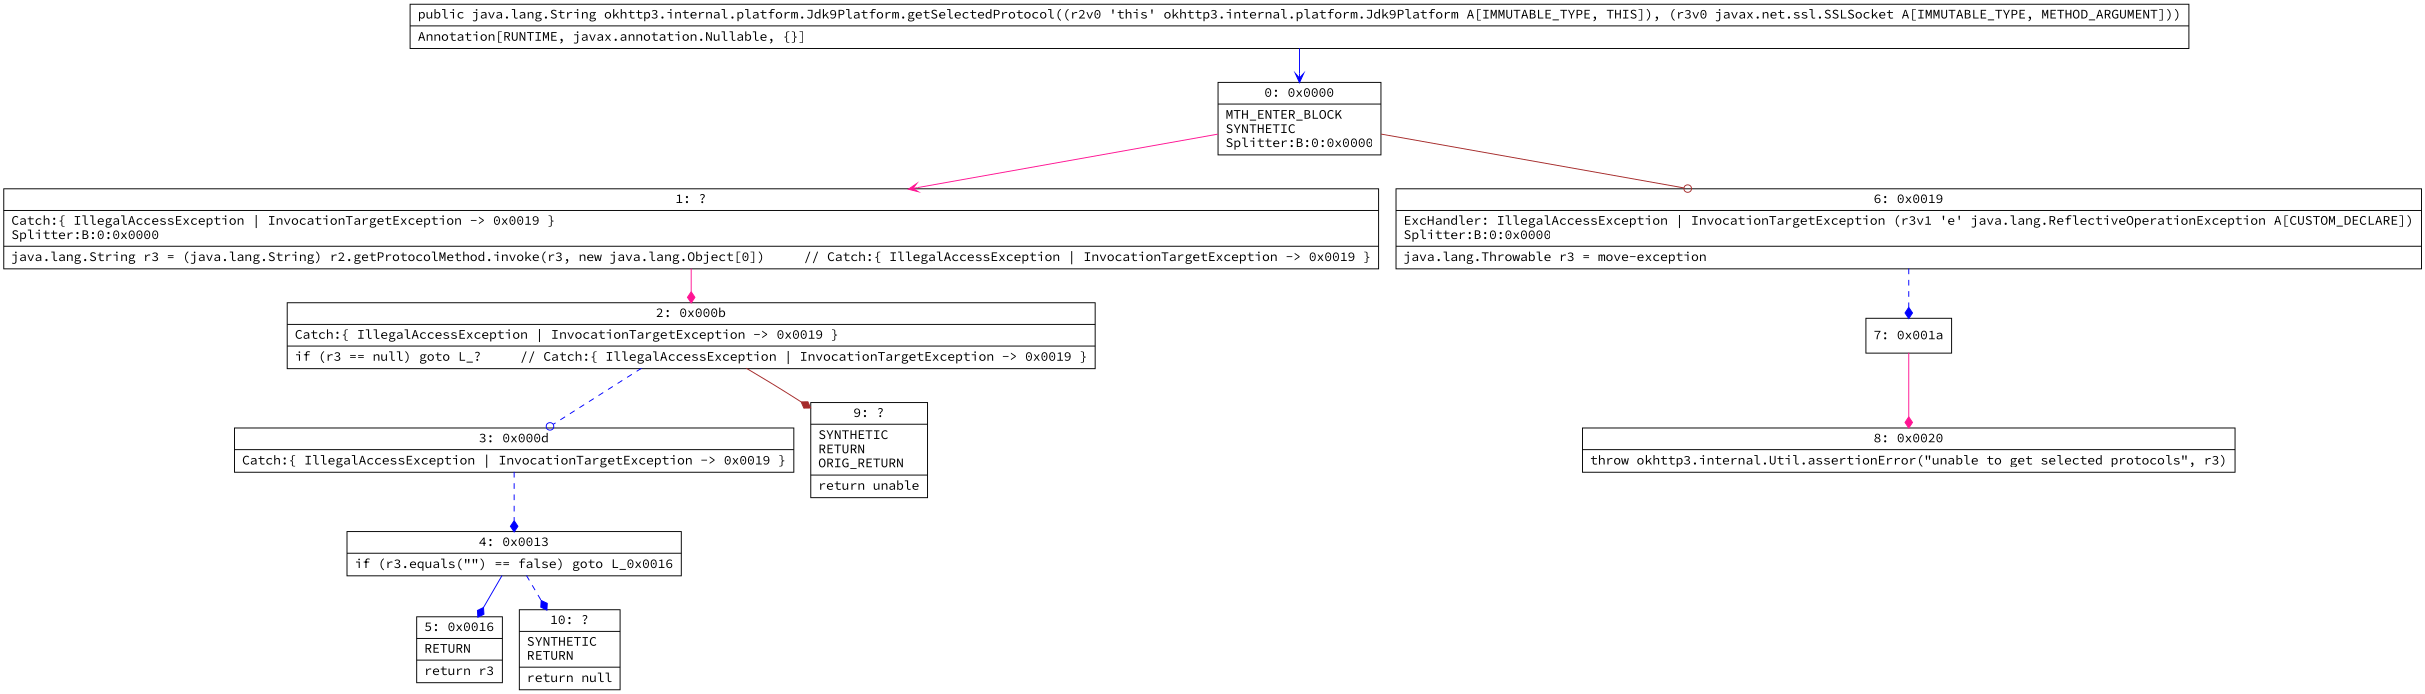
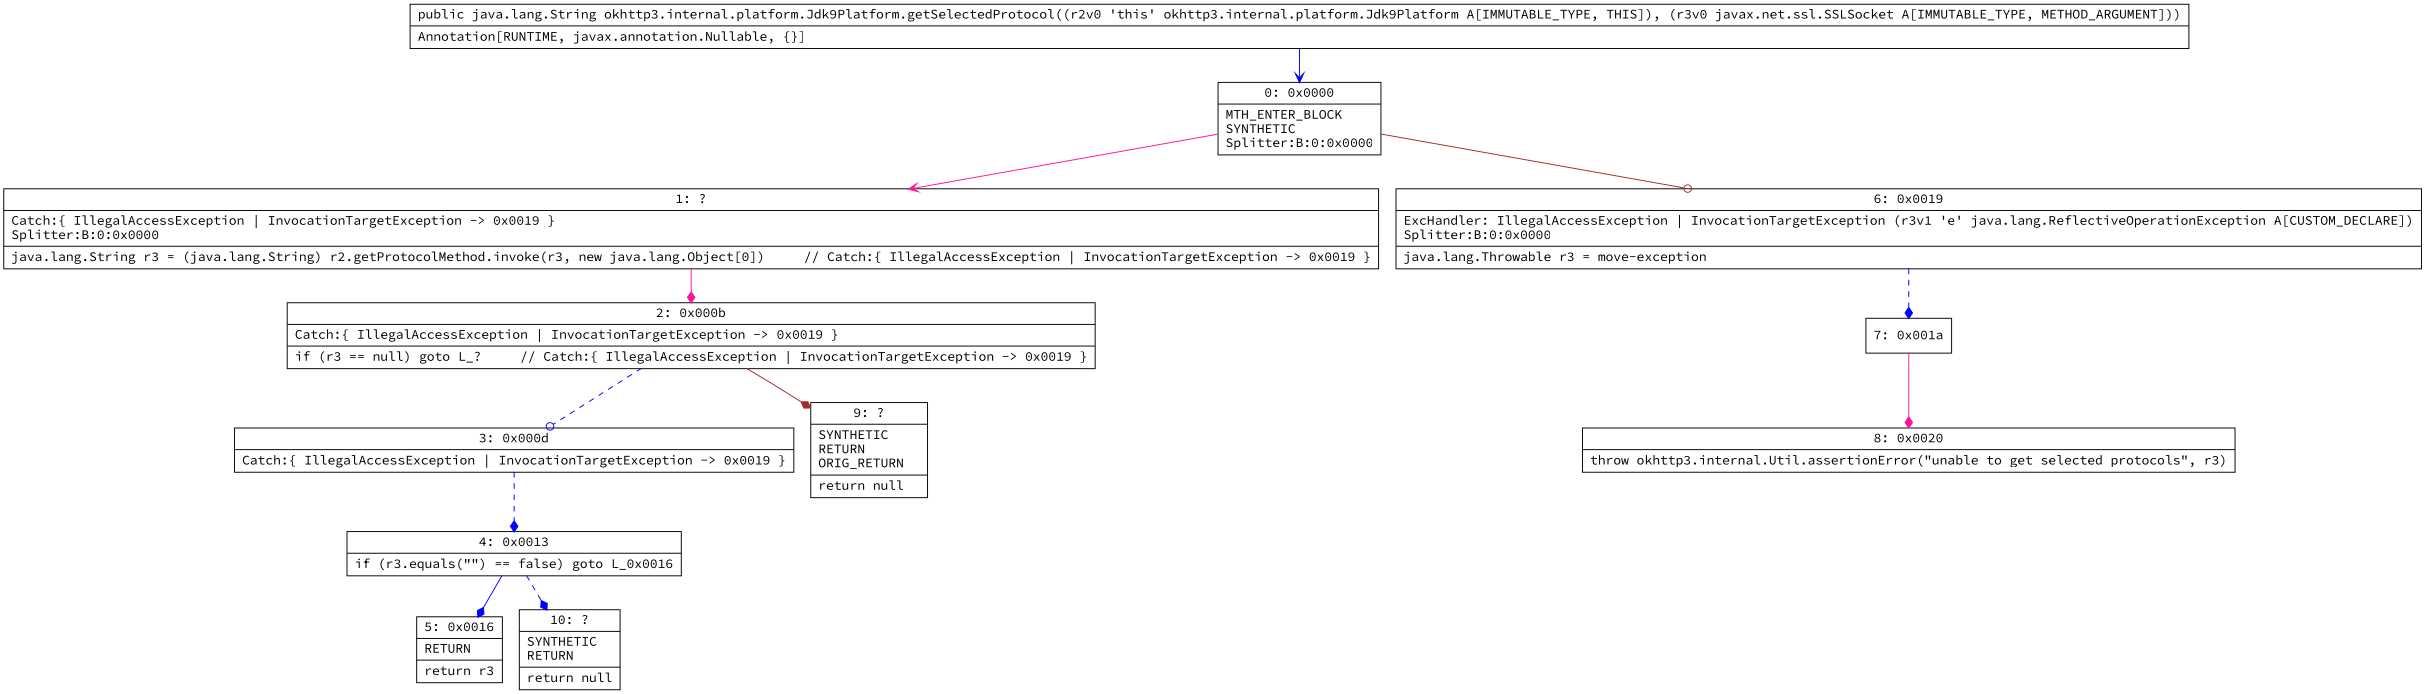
node "9: ?": text "return unable" -> "return null"
